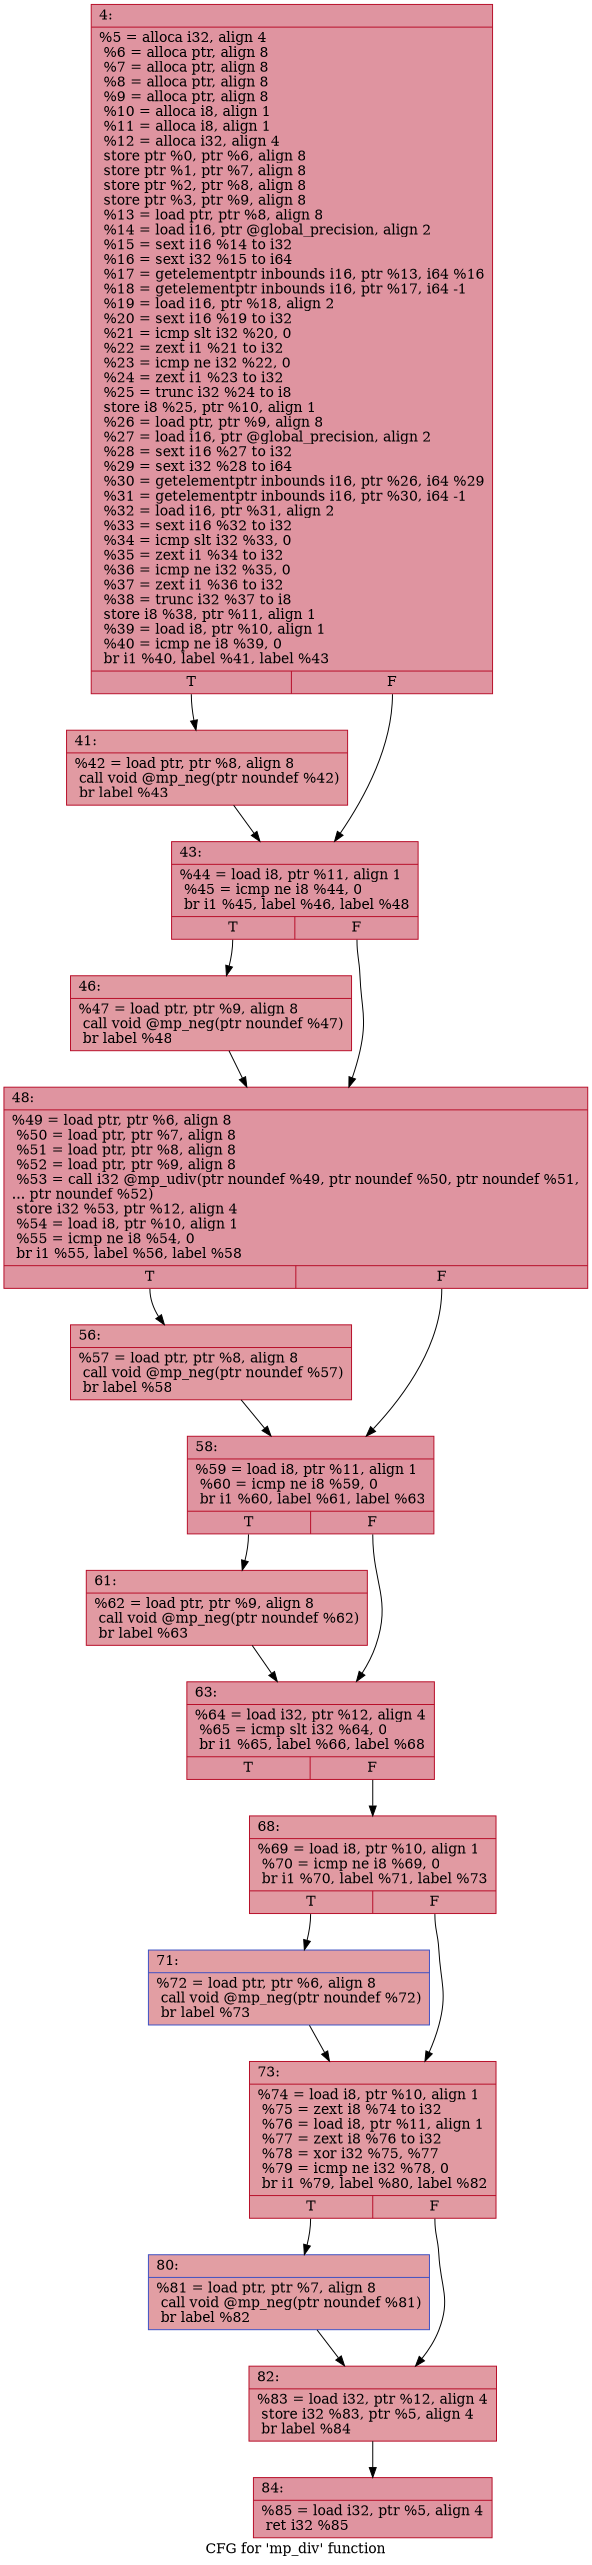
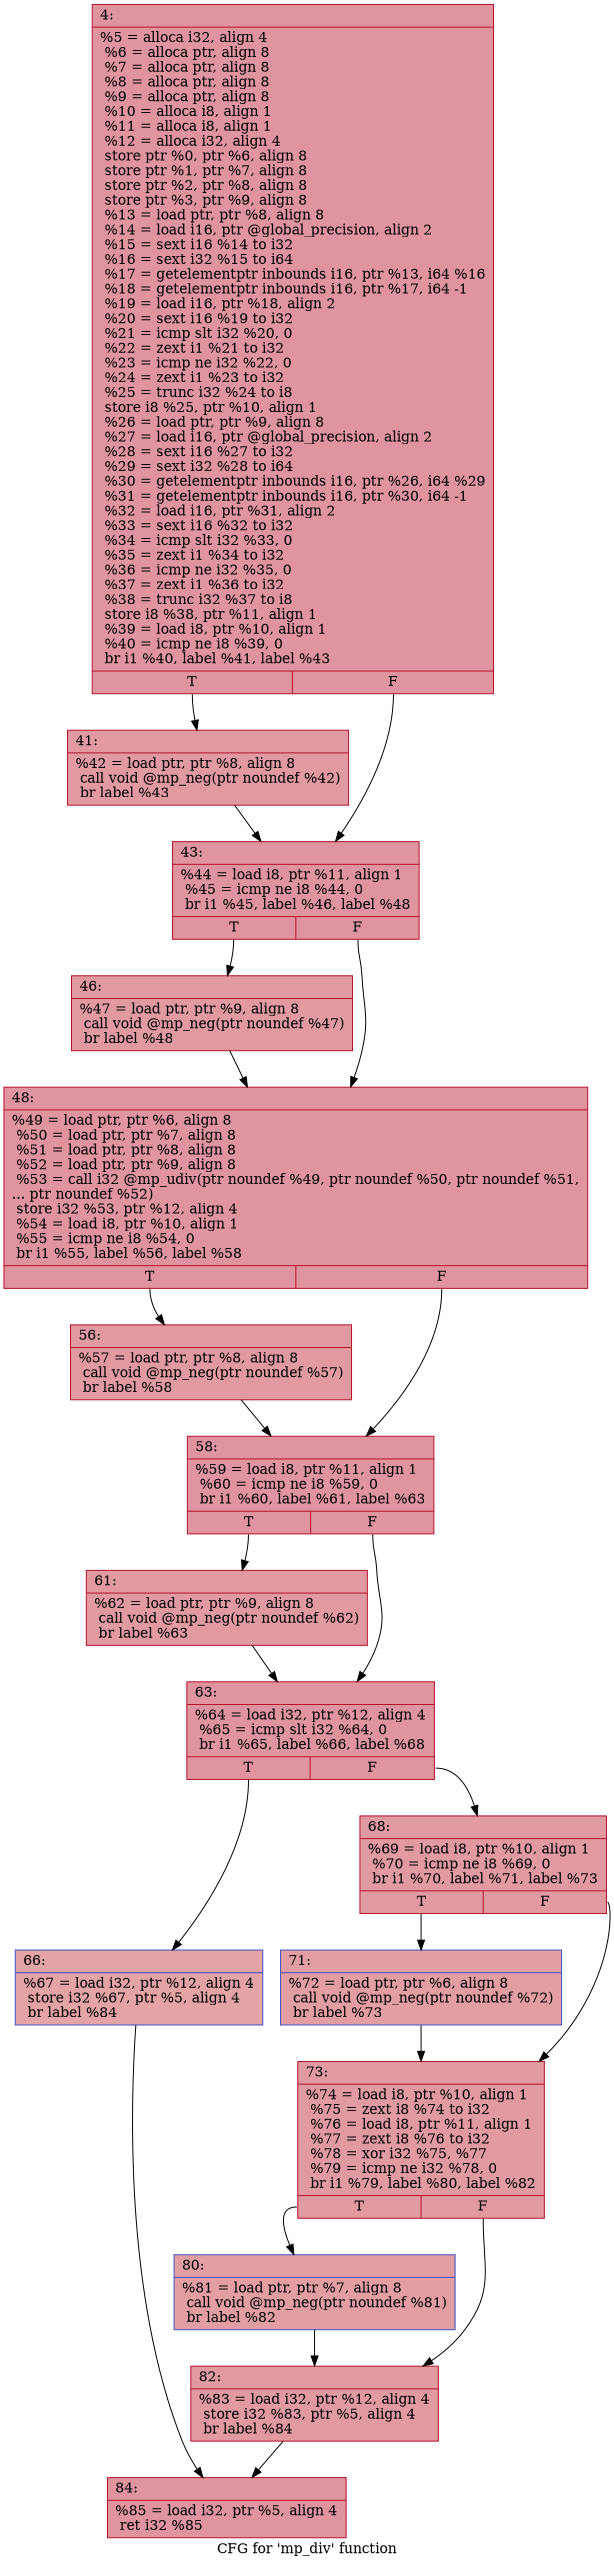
node "66:": added
